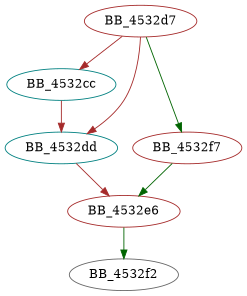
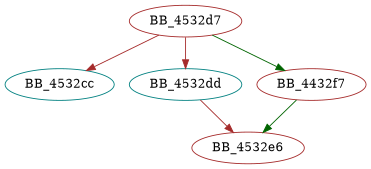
edge "BB_4532cc" -> "BB_4532dd": removed
node "BB_4532f7": label "BB_4532f7" -> "BB_4432f7"
node "BB_4532f2": removed
